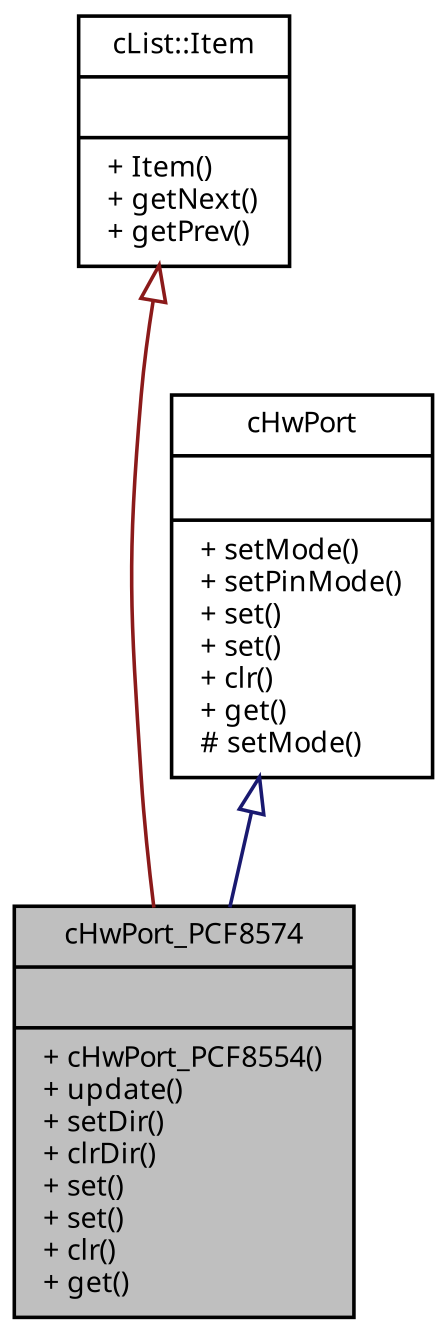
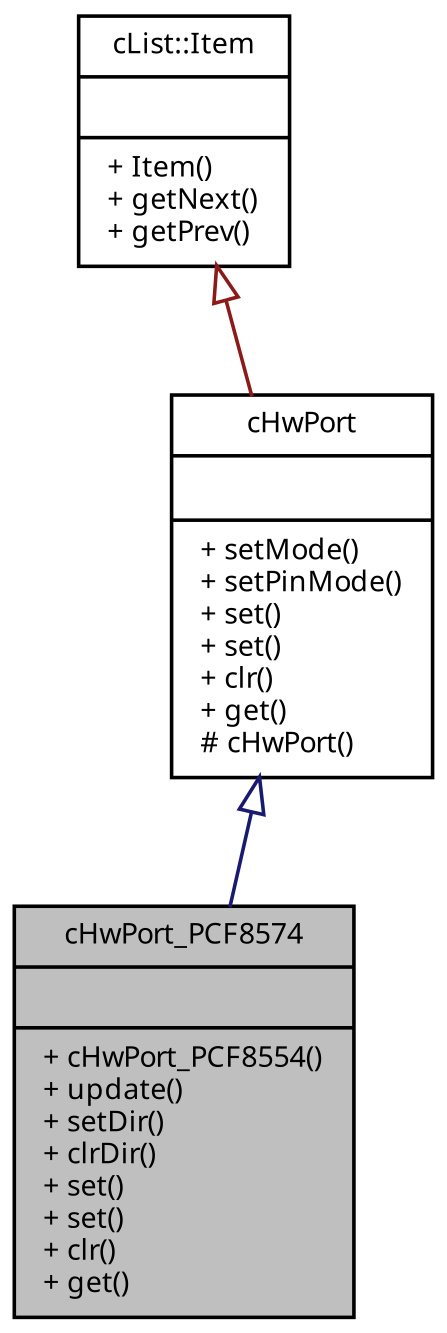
edge "cHwPort_PCF8574" -> "cList::Item": now "cHwPort" -> "cList::Item"
node "cHwPort": text "# setMode()" -> "# cHwPort()"
